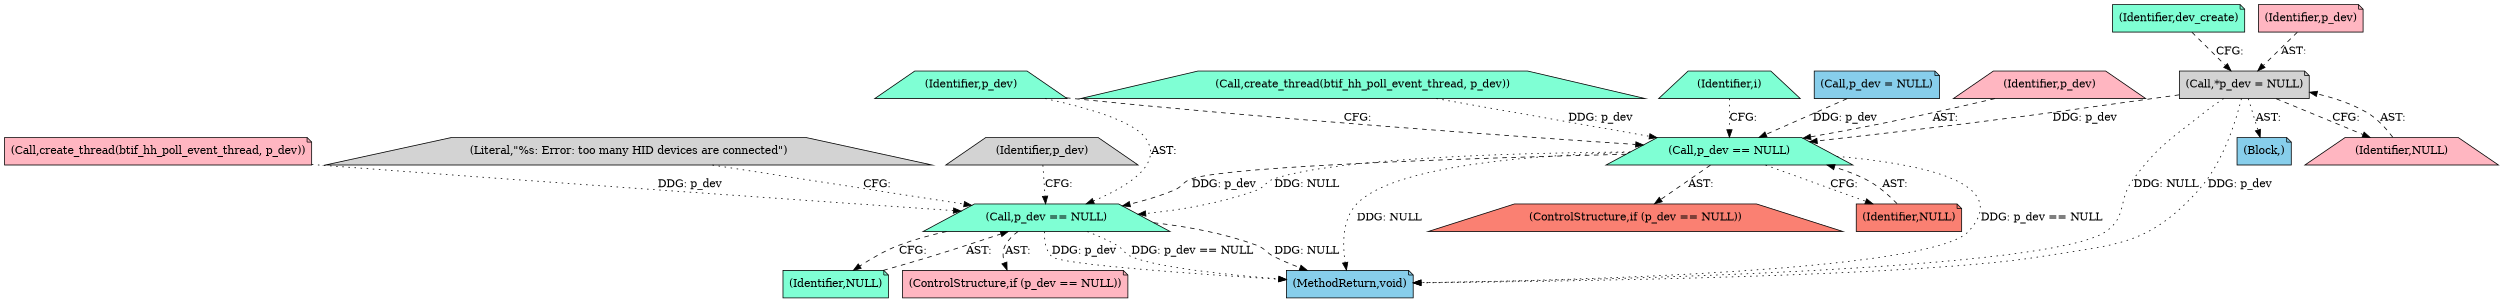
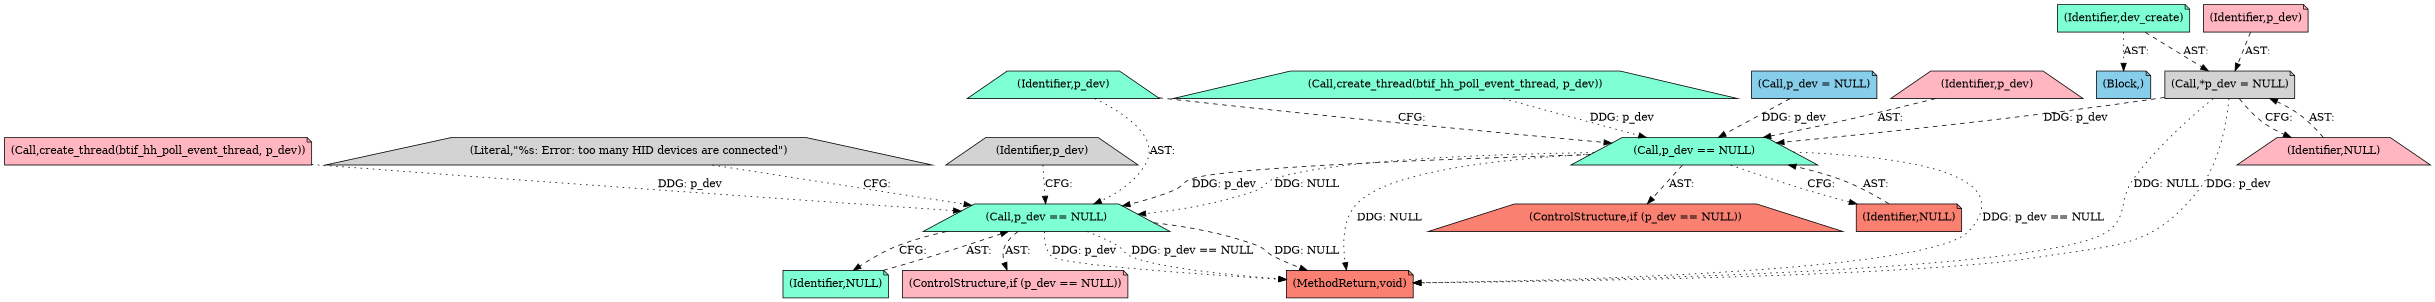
edge "(Identifier,dev_create)" -> "(Call,*p_dev = NULL)": label "CFG: " -> "AST: "
node "(Identifier,i)": removed
edge "(Call,*p_dev = NULL)" -> "(Block,)": now "(Identifier,dev_create)" -> "(Block,)"
node "(MethodReturn,void)": fillcolor skyblue -> salmon
